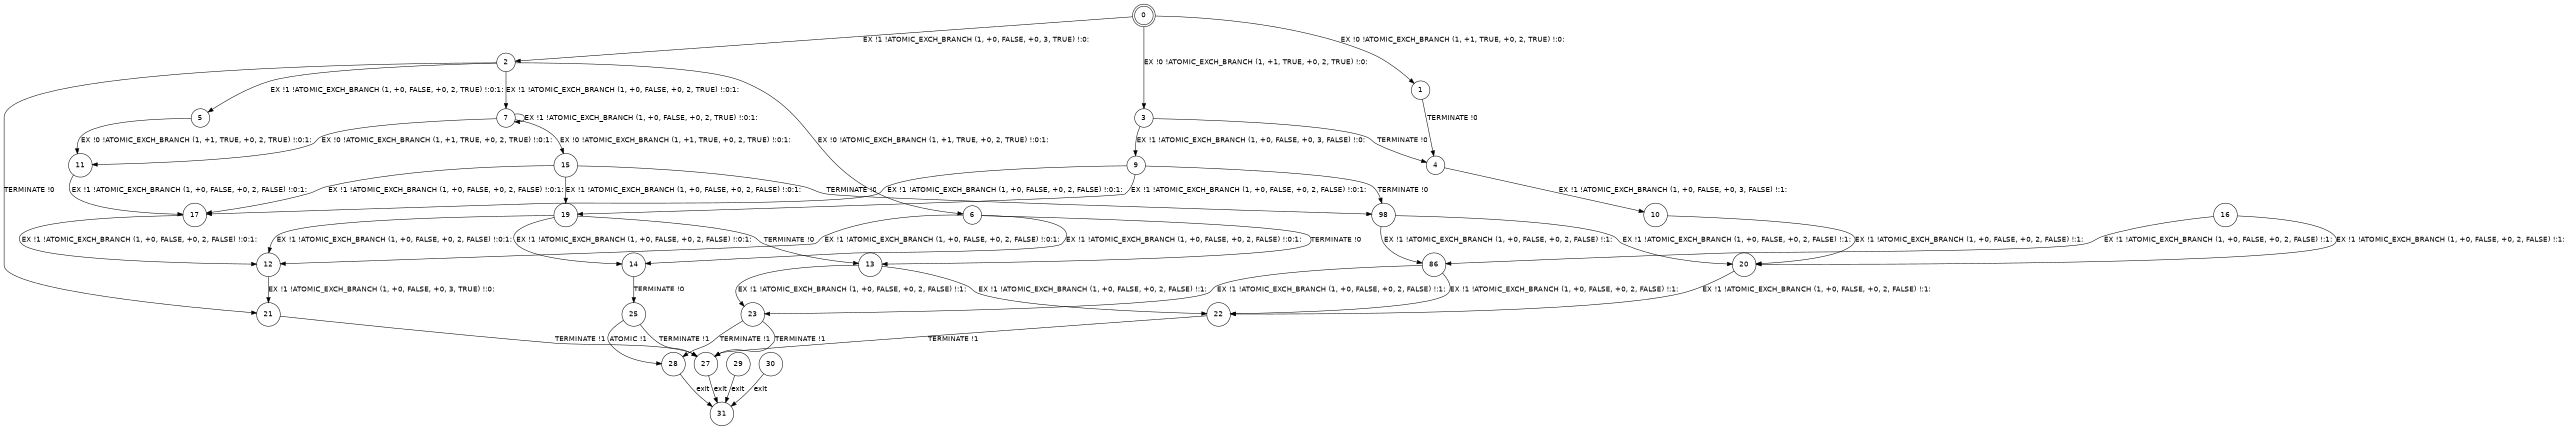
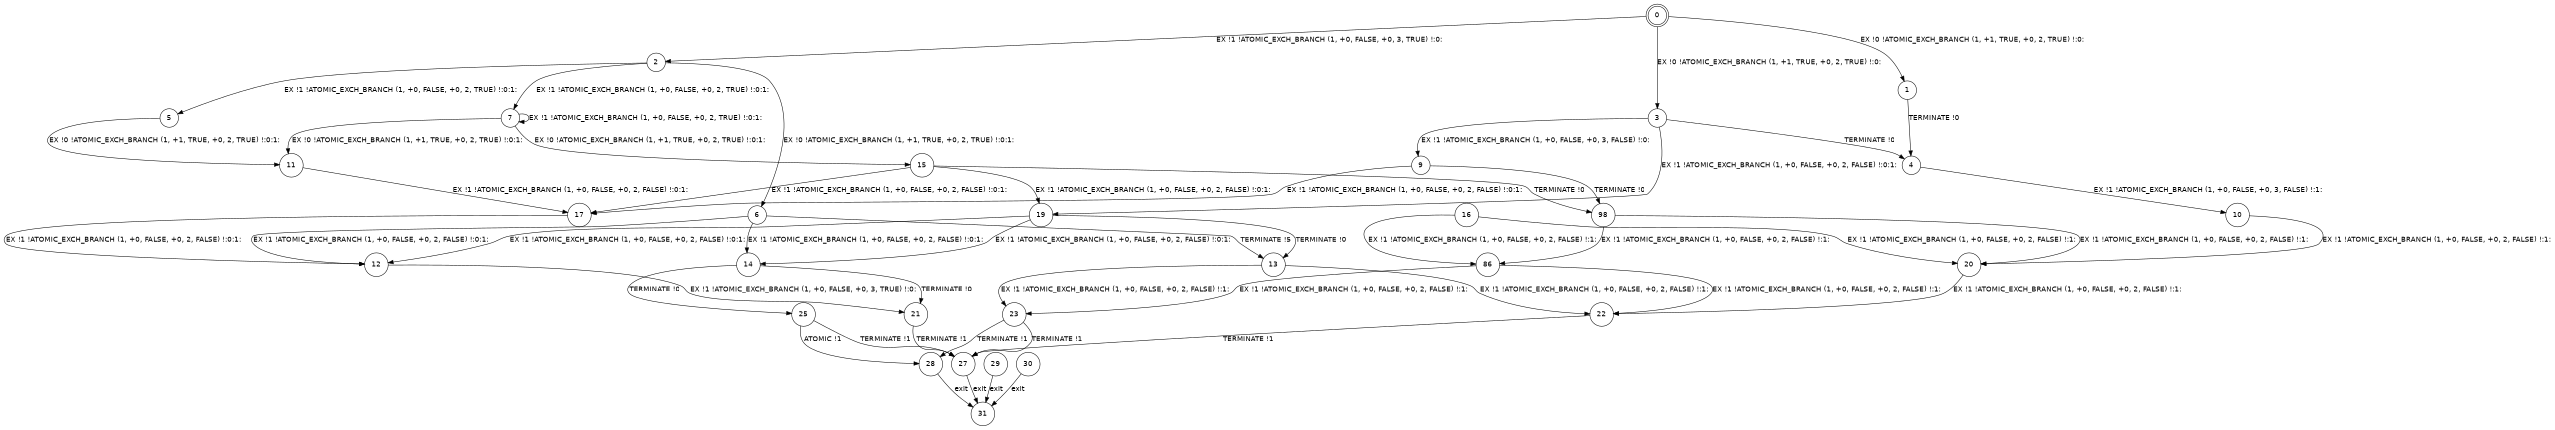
edge "2" -> "21": now "14" -> "21"
edge "9" -> "19": now "3" -> "19"
edge "6" -> "13": label "TERMINATE !0" -> "TERMINATE !5"
